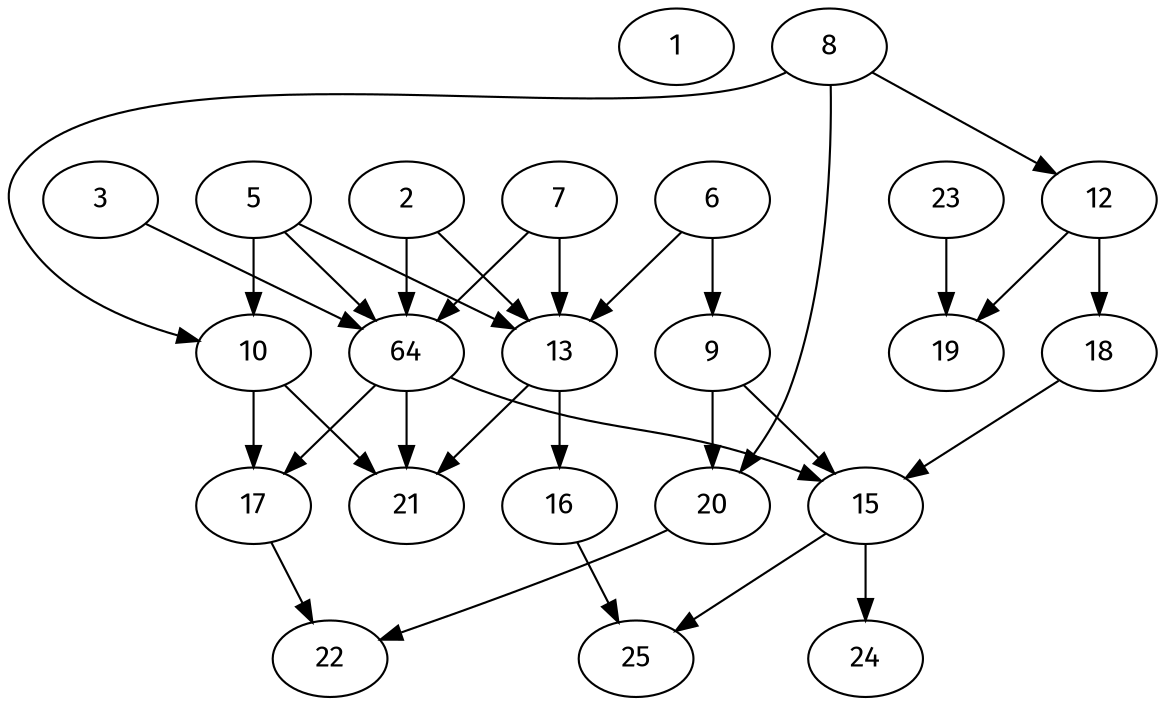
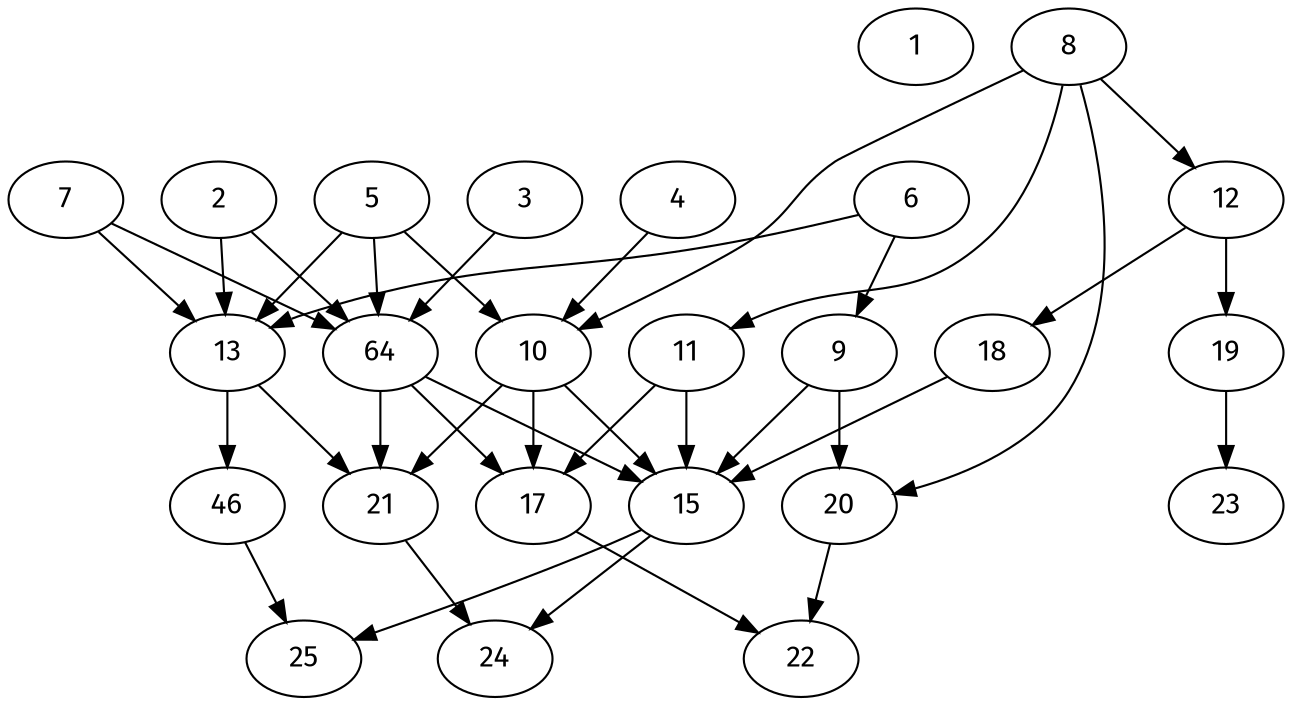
node "4": added
edge "23" -> "19": reversed
node "11": added
edge "10" -> "15": added
node "16": label "16" -> "46"
edge "21" -> "24": added
